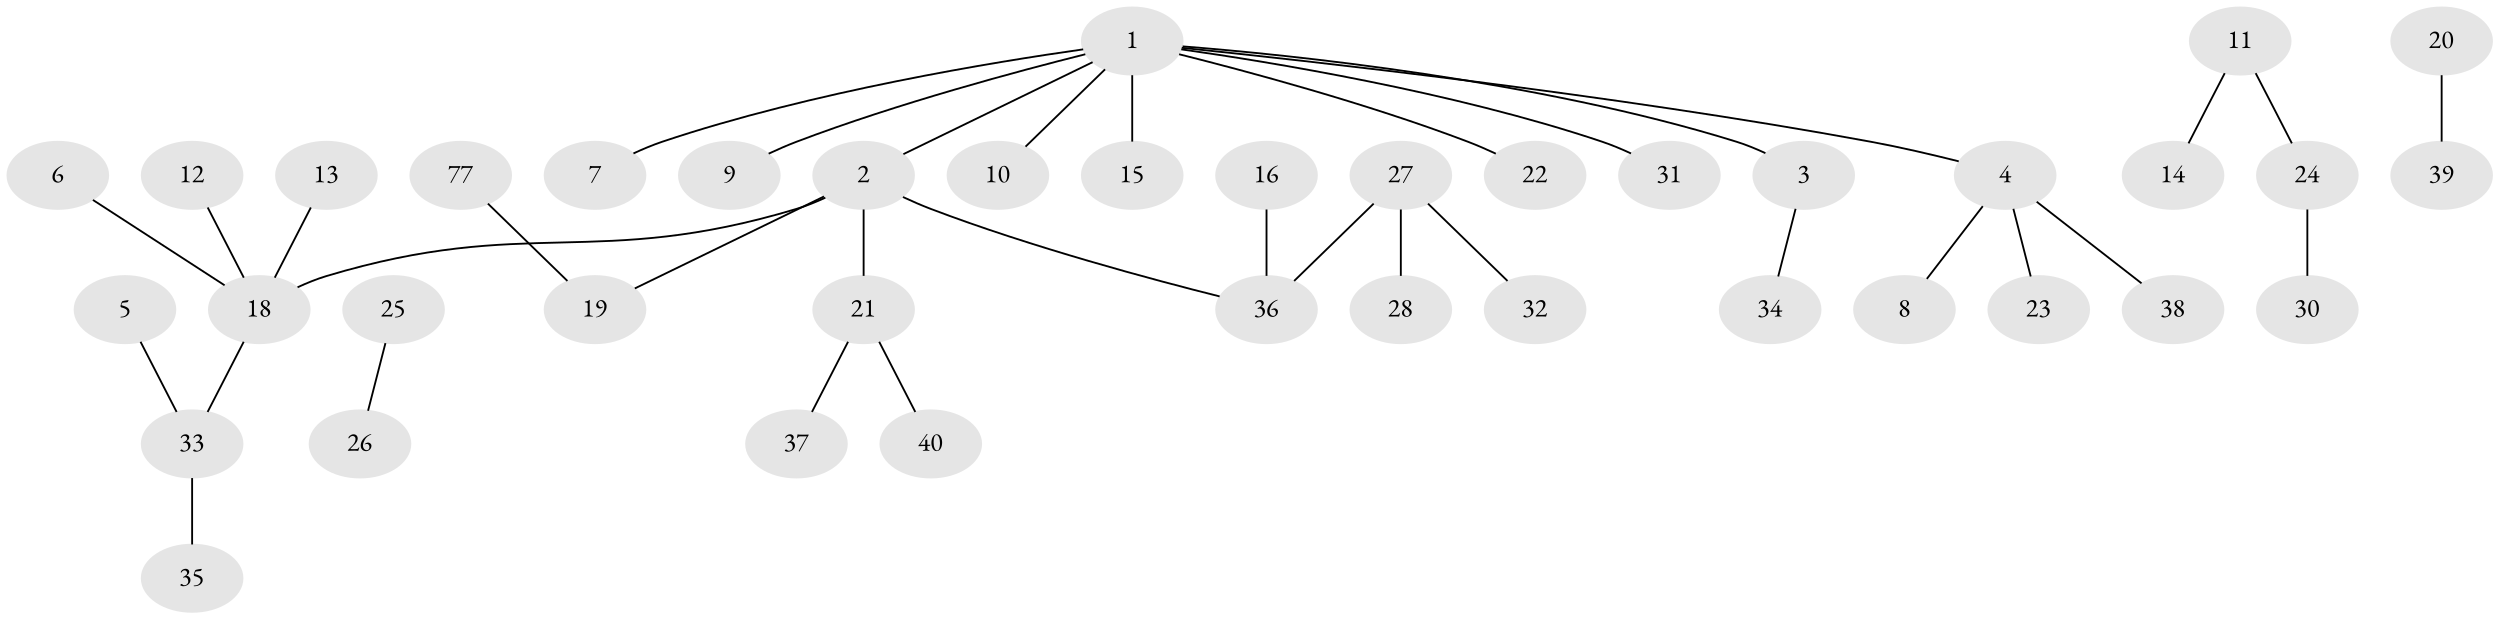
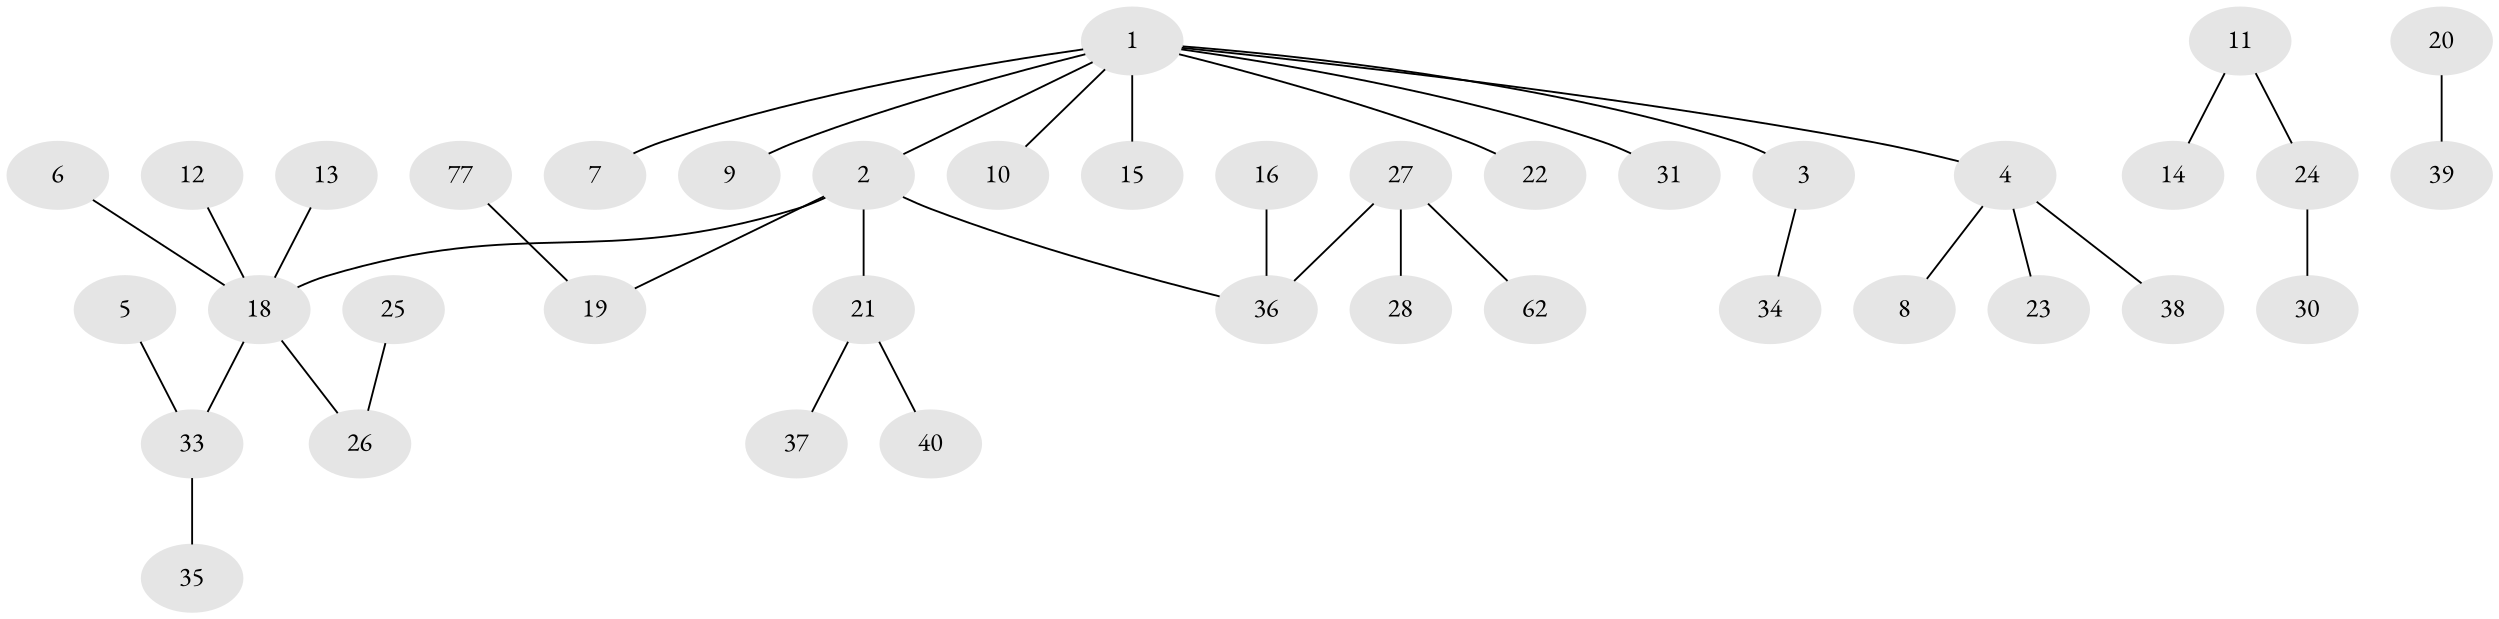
node "32": label "32" -> "62"
edge "18" -- "26": added
